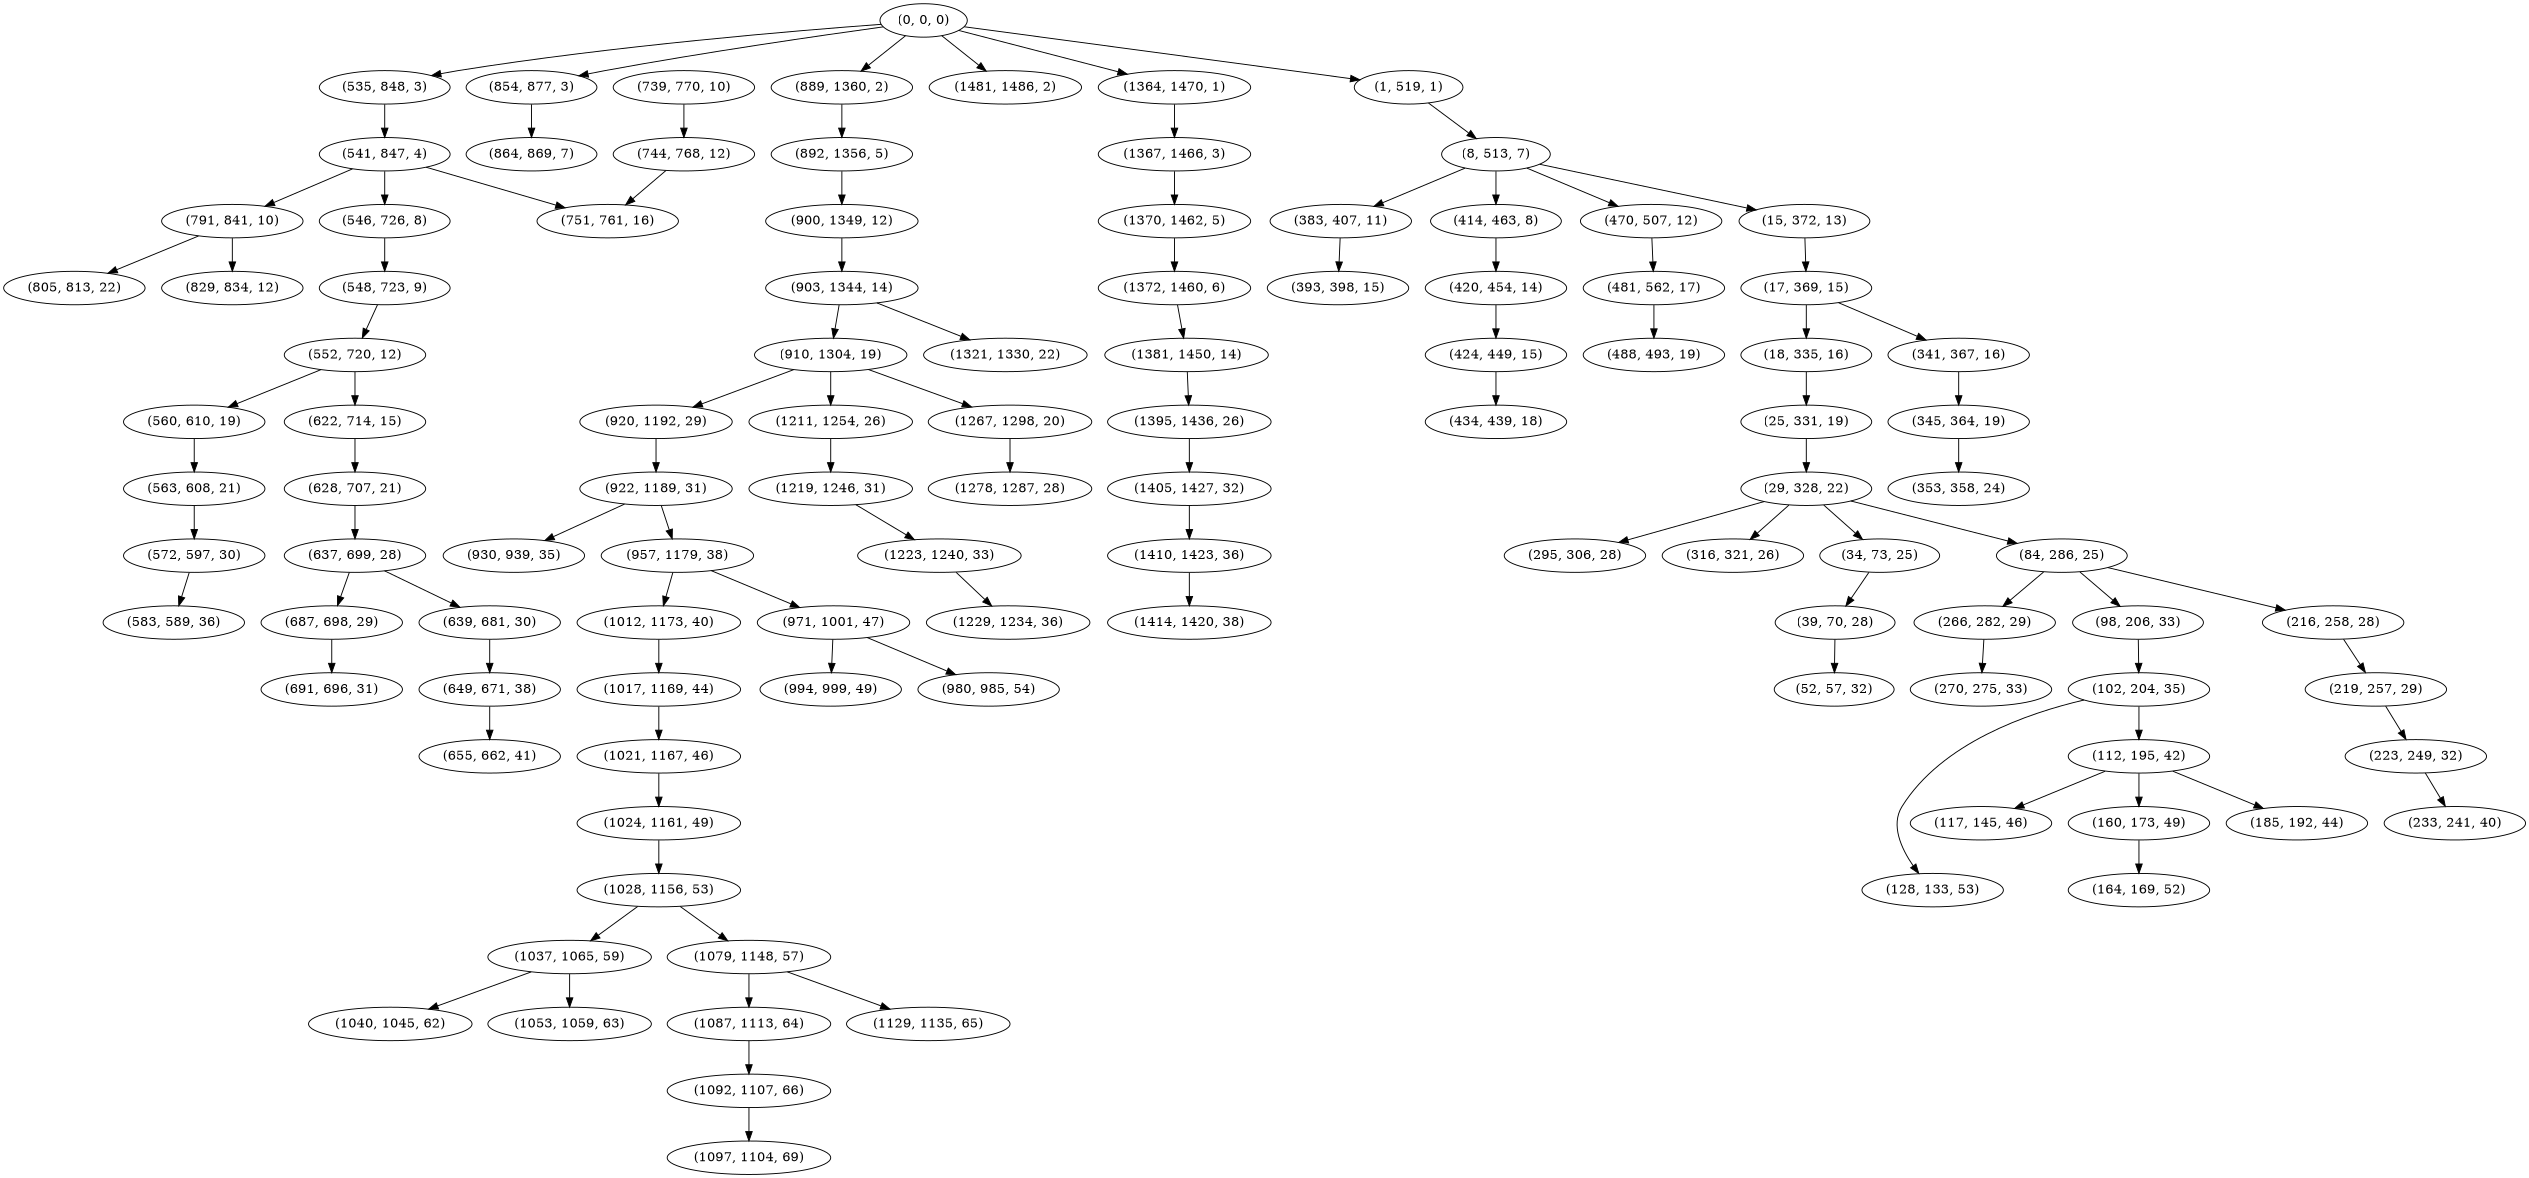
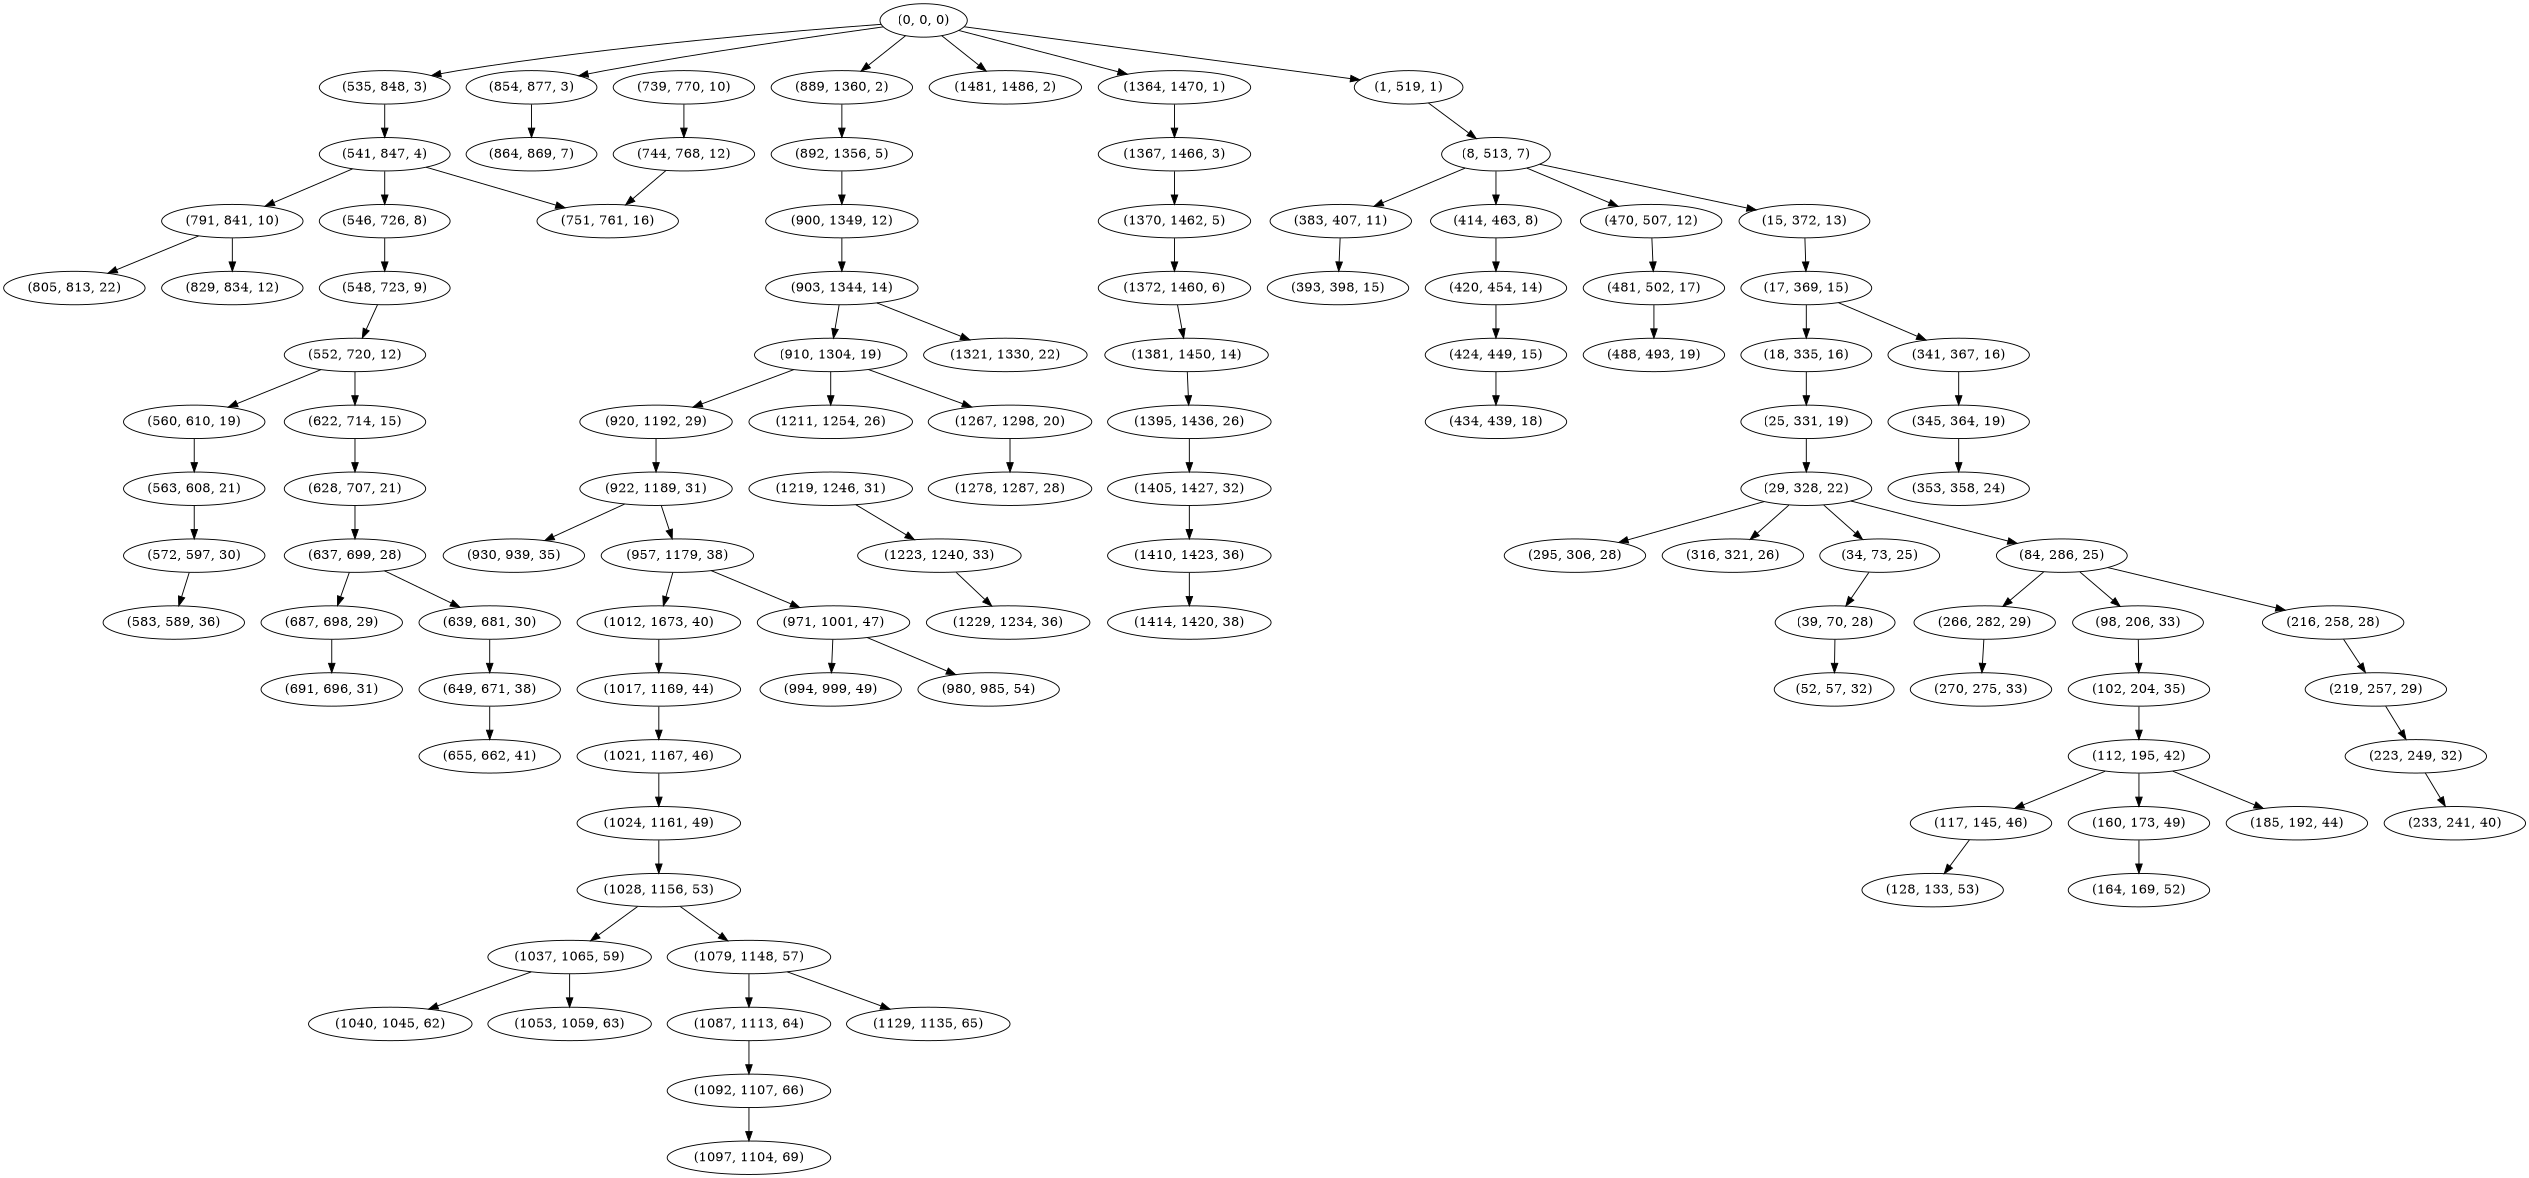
node "(481, 562, 17)": label "(481, 562, 17)" -> "(481, 502, 17)"
edge "(1211, 1254, 26)" -> "(1219, 1246, 31)": removed
node "(1012, 1173, 40)": label "(1012, 1173, 40)" -> "(1012, 1673, 40)"
edge "(102, 204, 35)" -> "(128, 133, 53)": now "(117, 145, 46)" -> "(128, 133, 53)"
